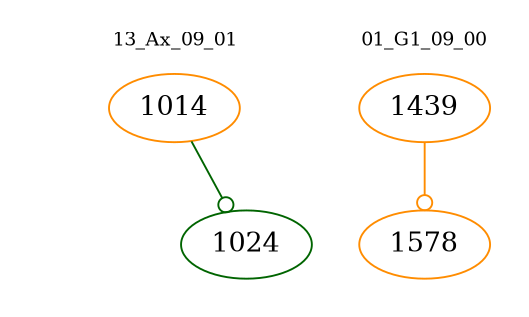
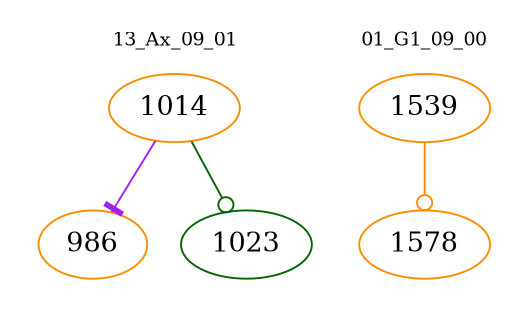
node "1439": label "1439" -> "1539"
node "986": added
node "1024": label "1024" -> "1023"
